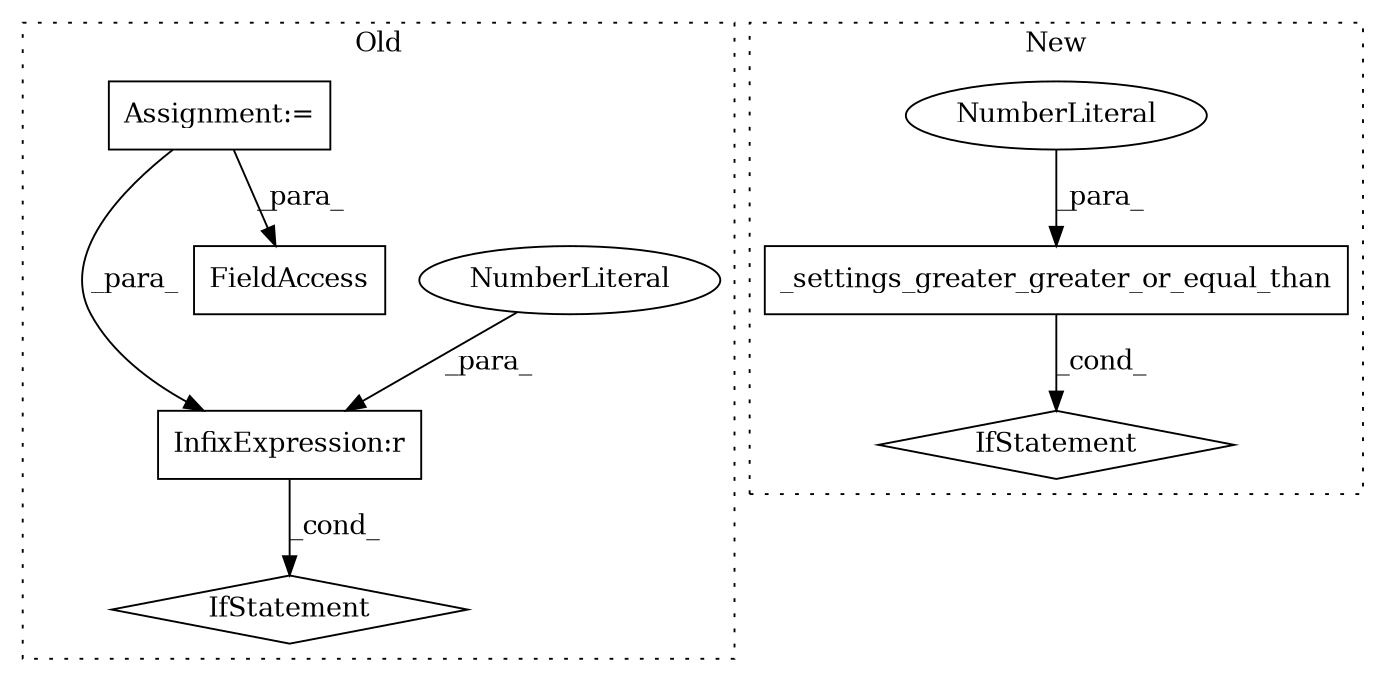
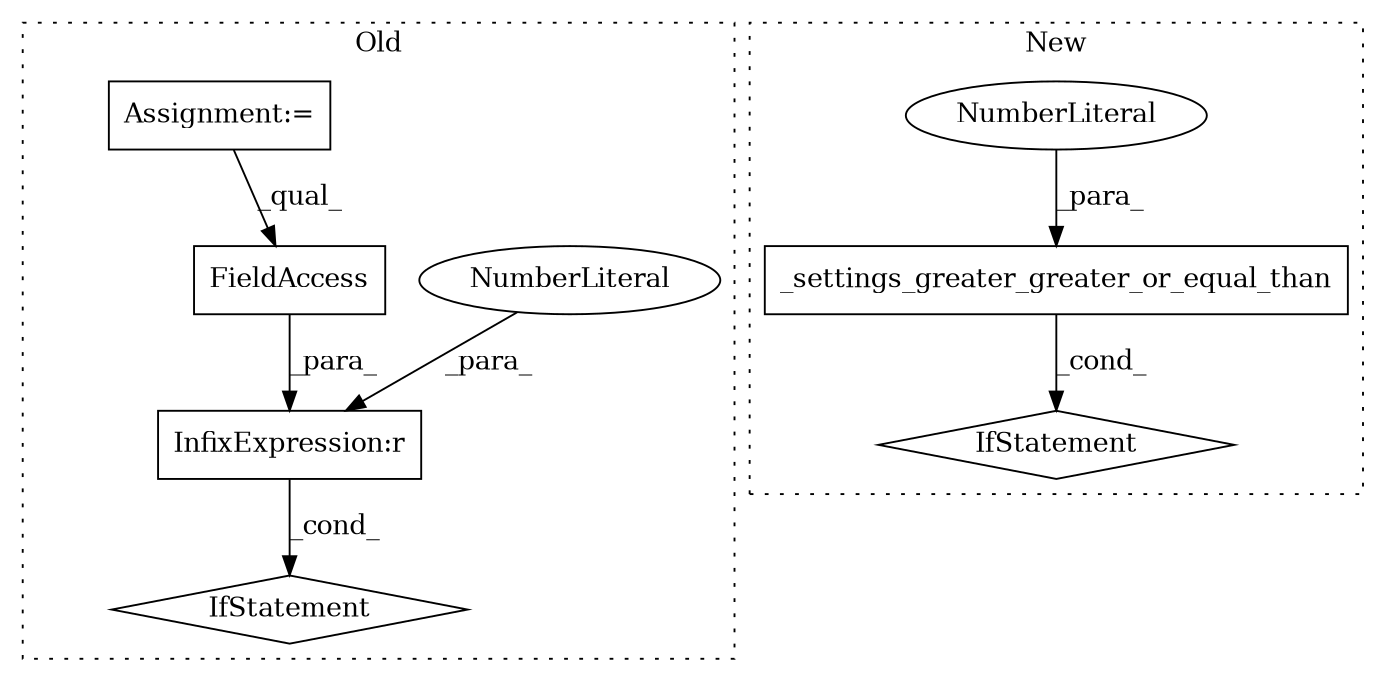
edge "Assignment:=" -> "FieldAccess": label "_para_" -> "_qual_"
edge "Assignment:=" -> "InfixExpression:r": now "FieldAccess" -> "InfixExpression:r"
